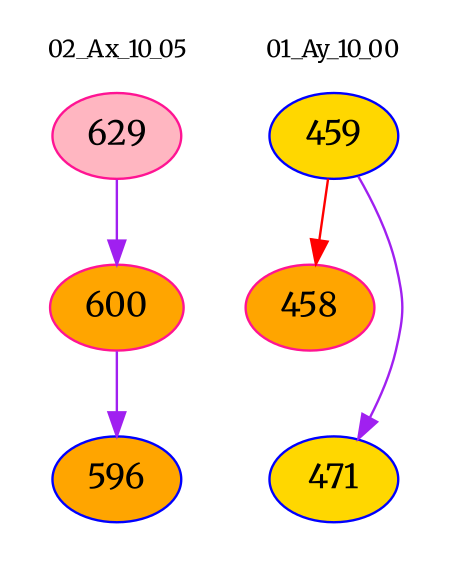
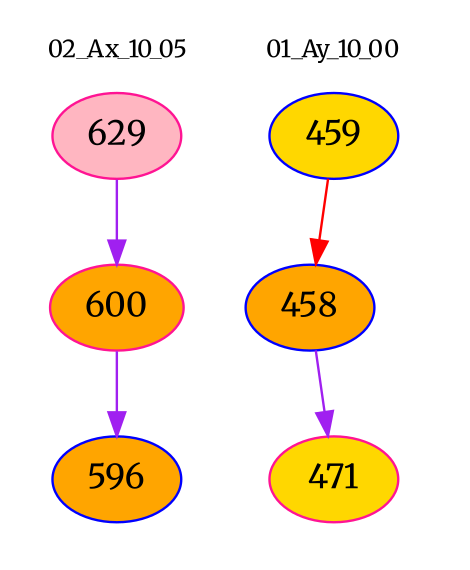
edge "459" -> "471": now "458" -> "471"
node "458": color deeppink -> blue
node "471": color blue -> deeppink
